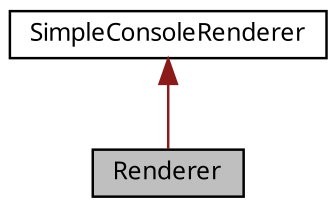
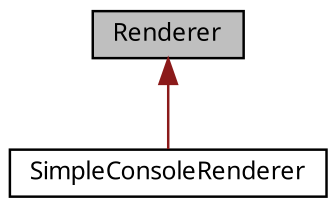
edge "Renderer" -> "SimpleConsoleRenderer": reversed
